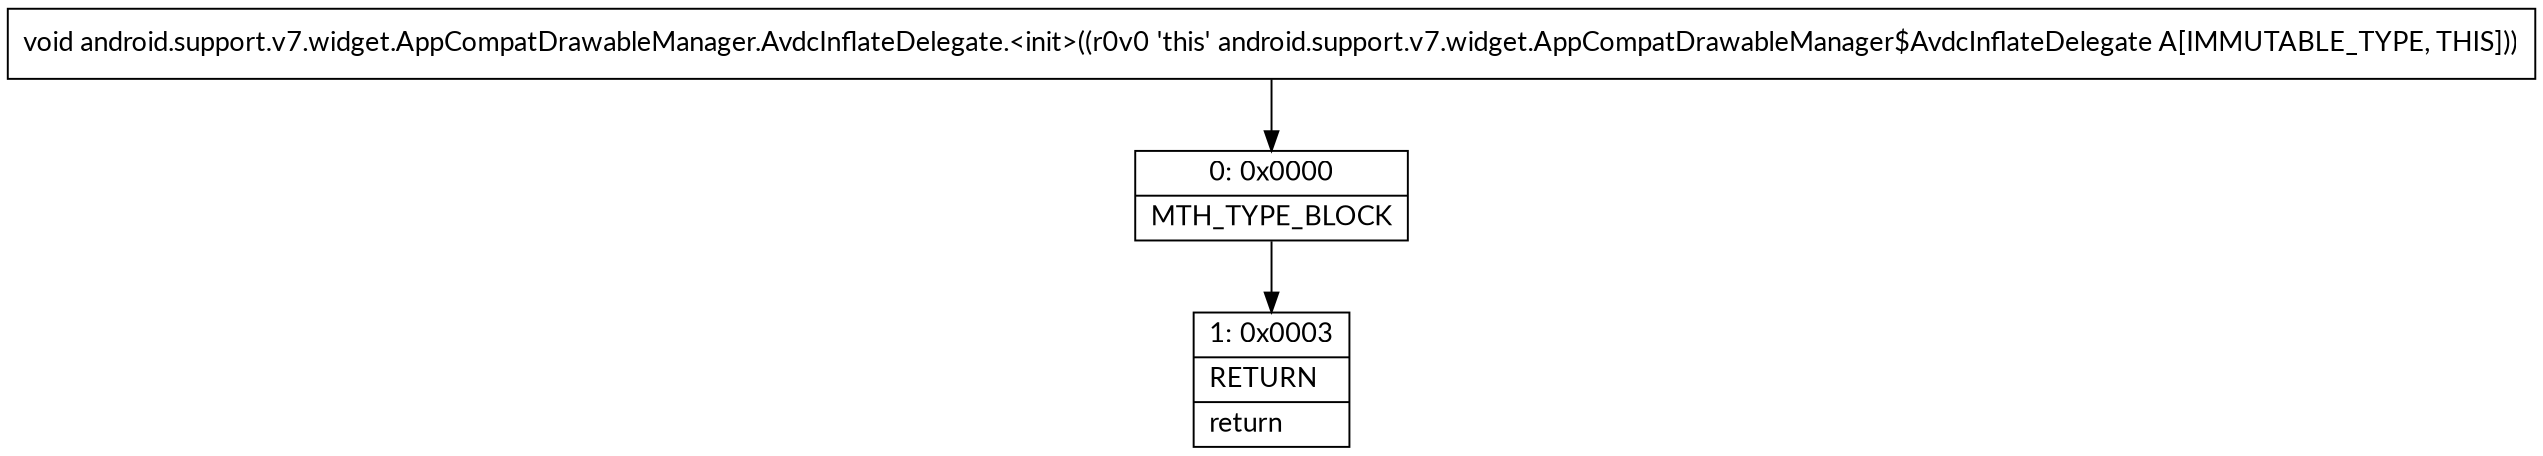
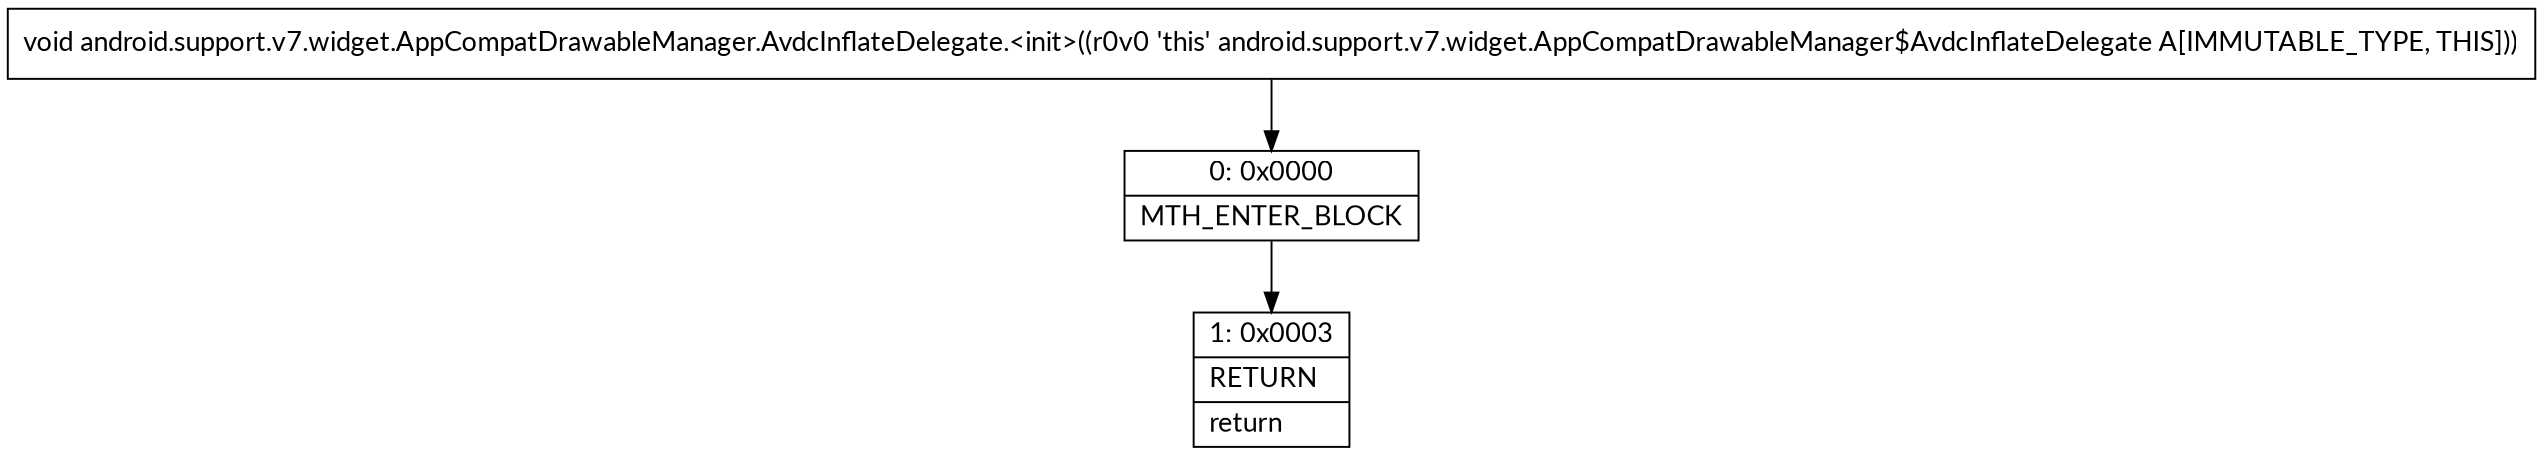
node "0: 0x0000": text "MTH_TYPE_BLOCK" -> "MTH_ENTER_BLOCK"
